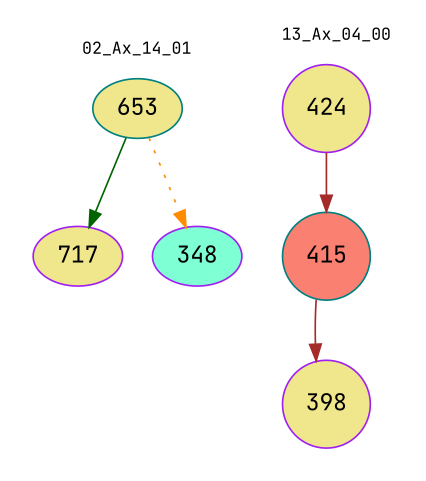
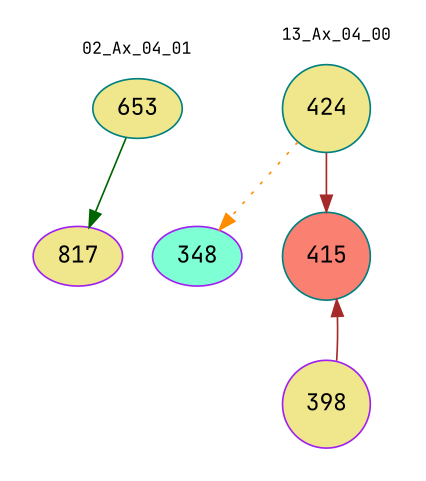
cluster "02_Ax_14_01": label "02_Ax_14_01" -> "02_Ax_04_01"
node "424": color purple -> teal
edge "653" -> "348": now "424" -> "348"
node "717": label "717" -> "817"
edge "415" -> "398": reversed
